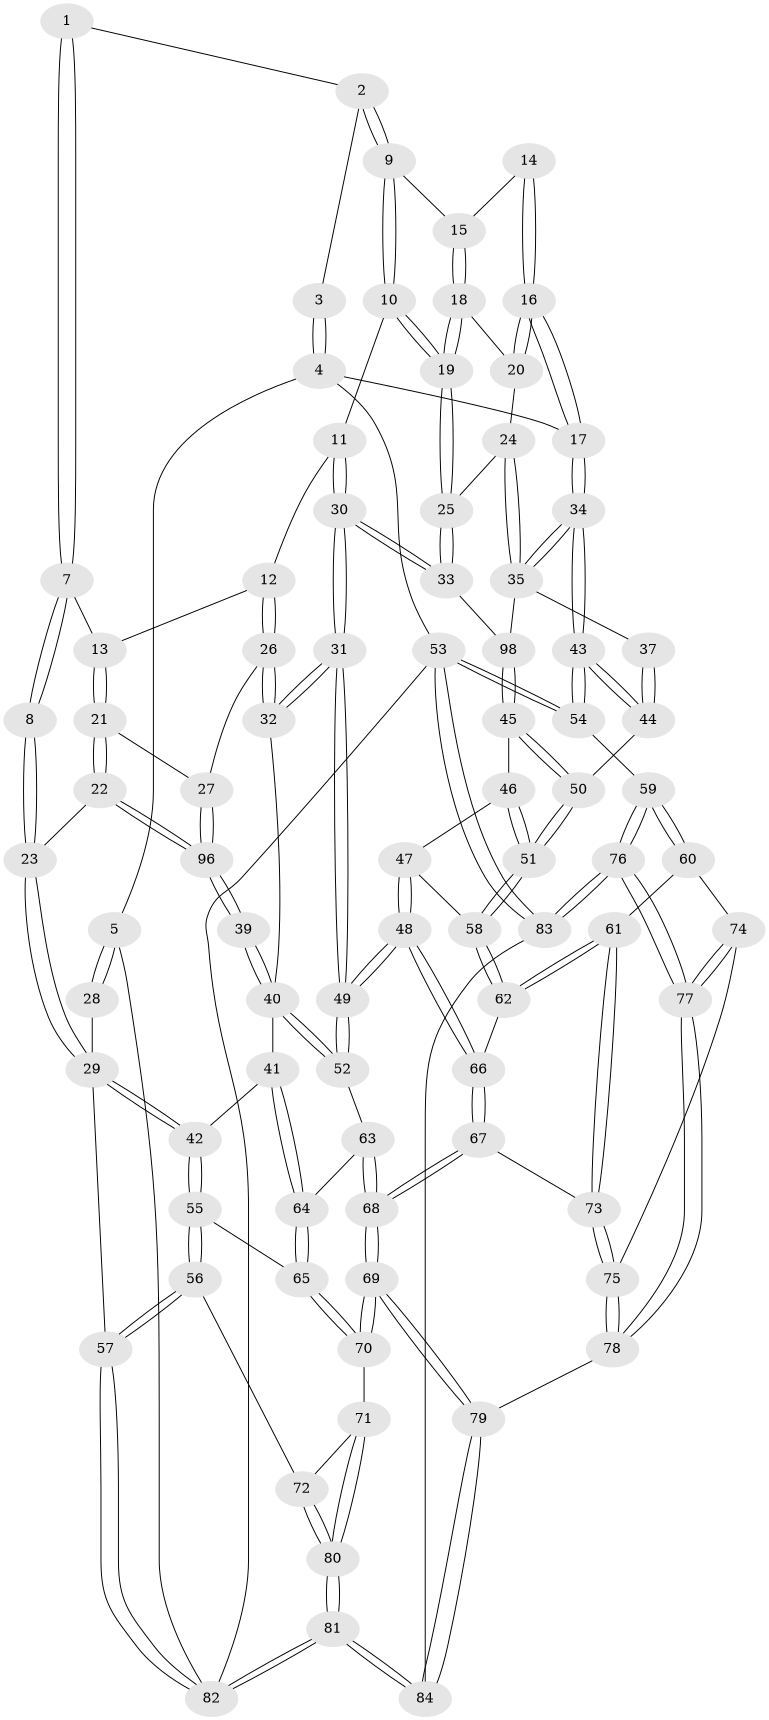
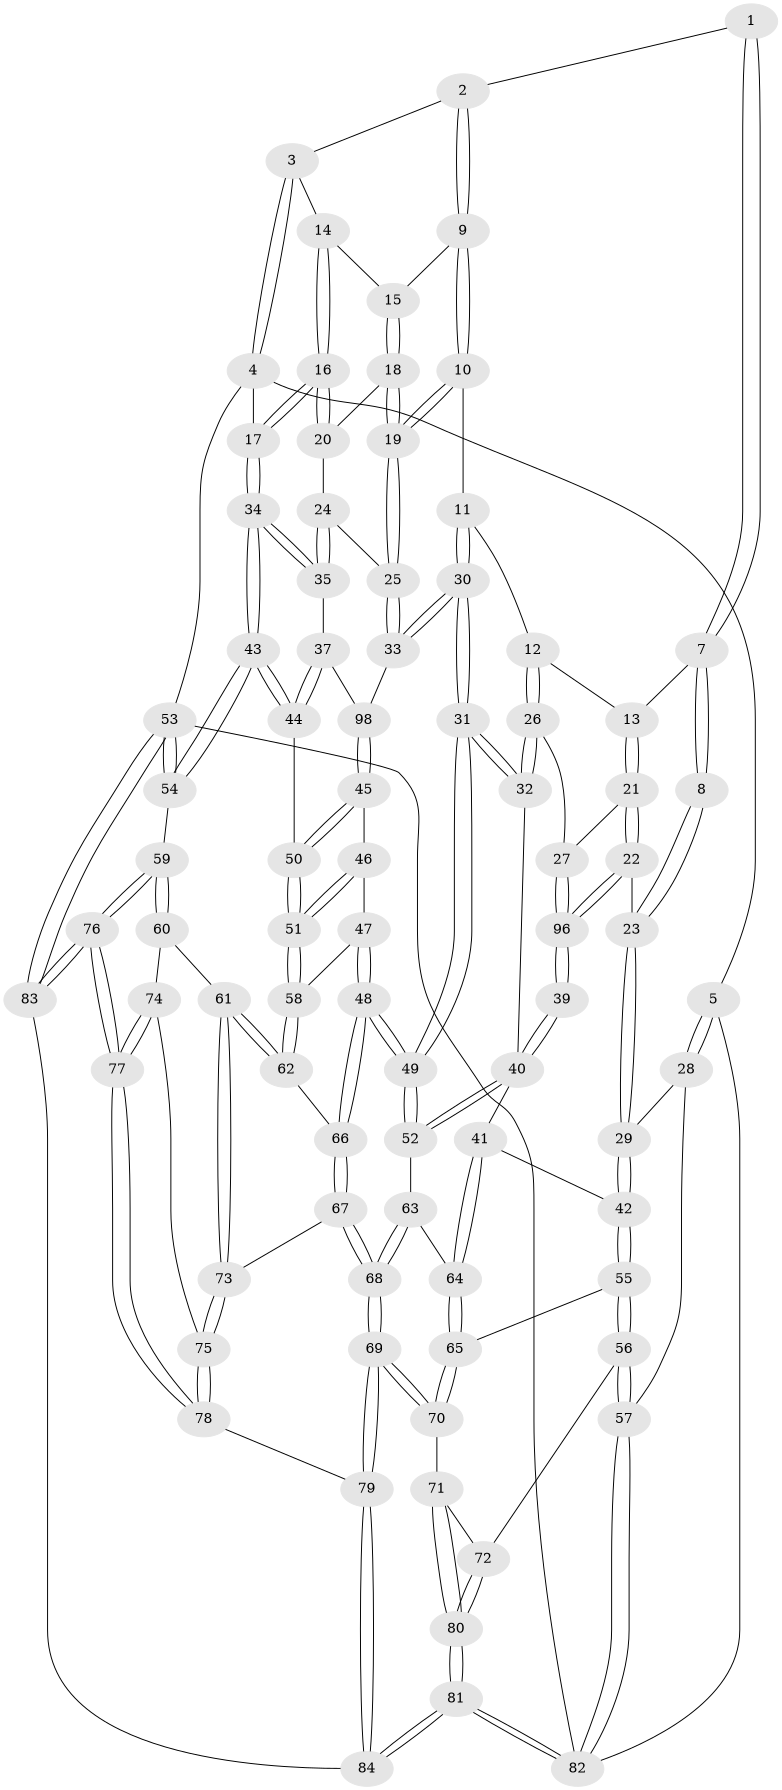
edge "3" -- "14": added
edge "35" -- "98": now "37" -- "98"
edge "29" -- "57": now "28" -- "57"
